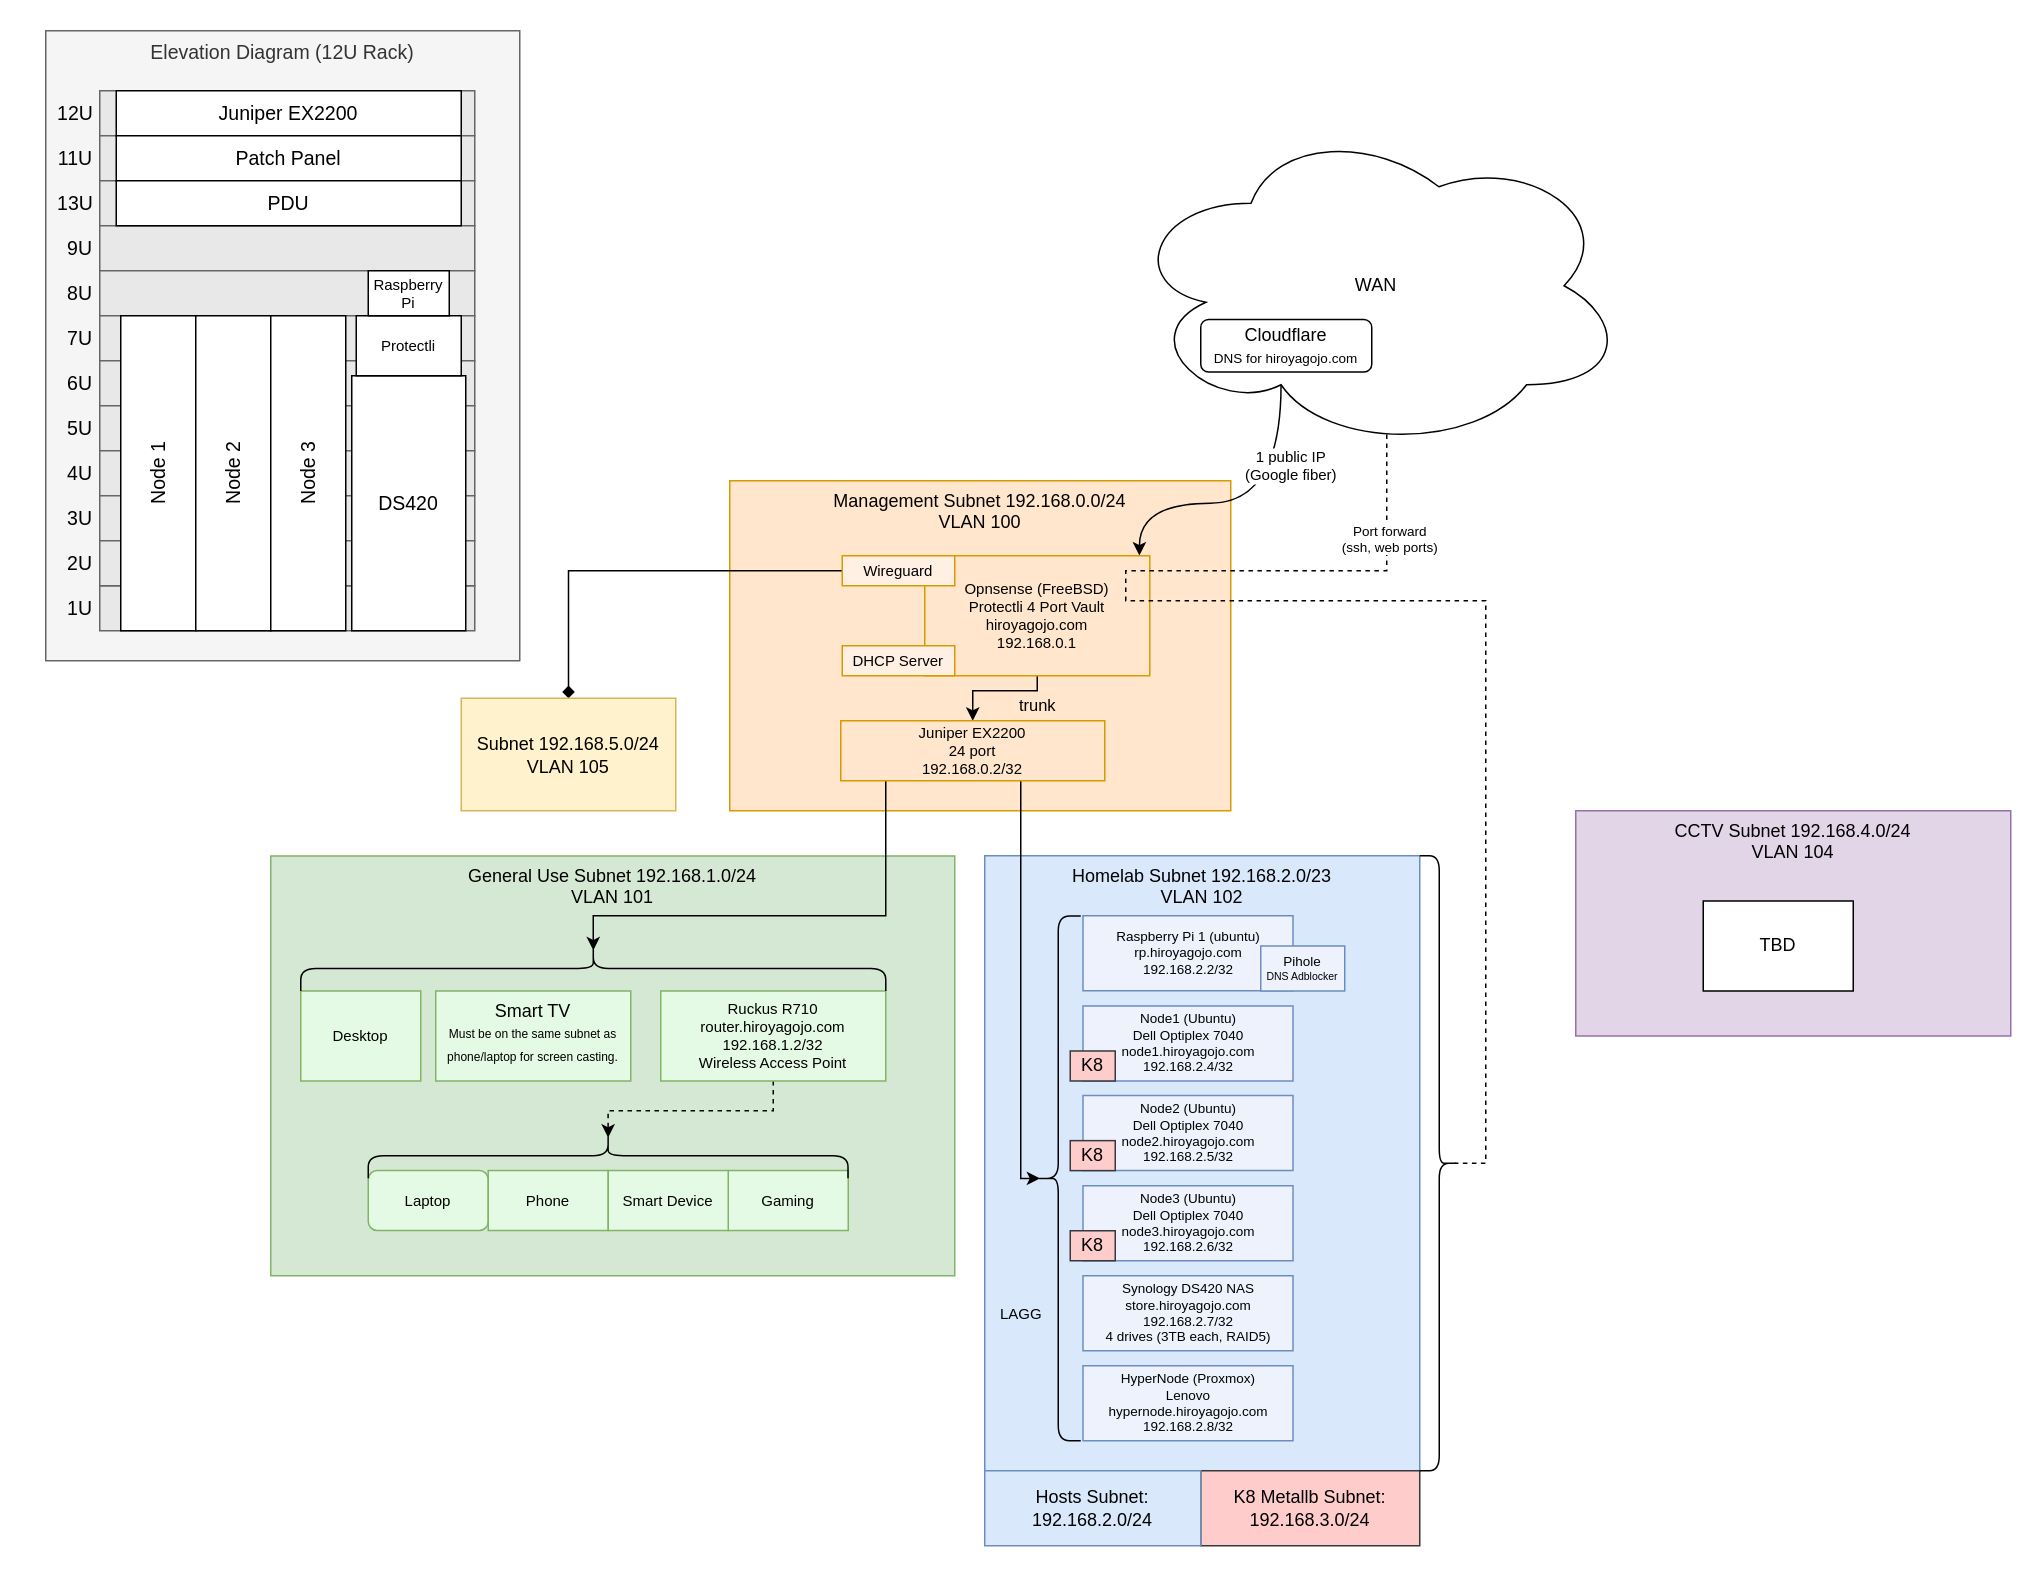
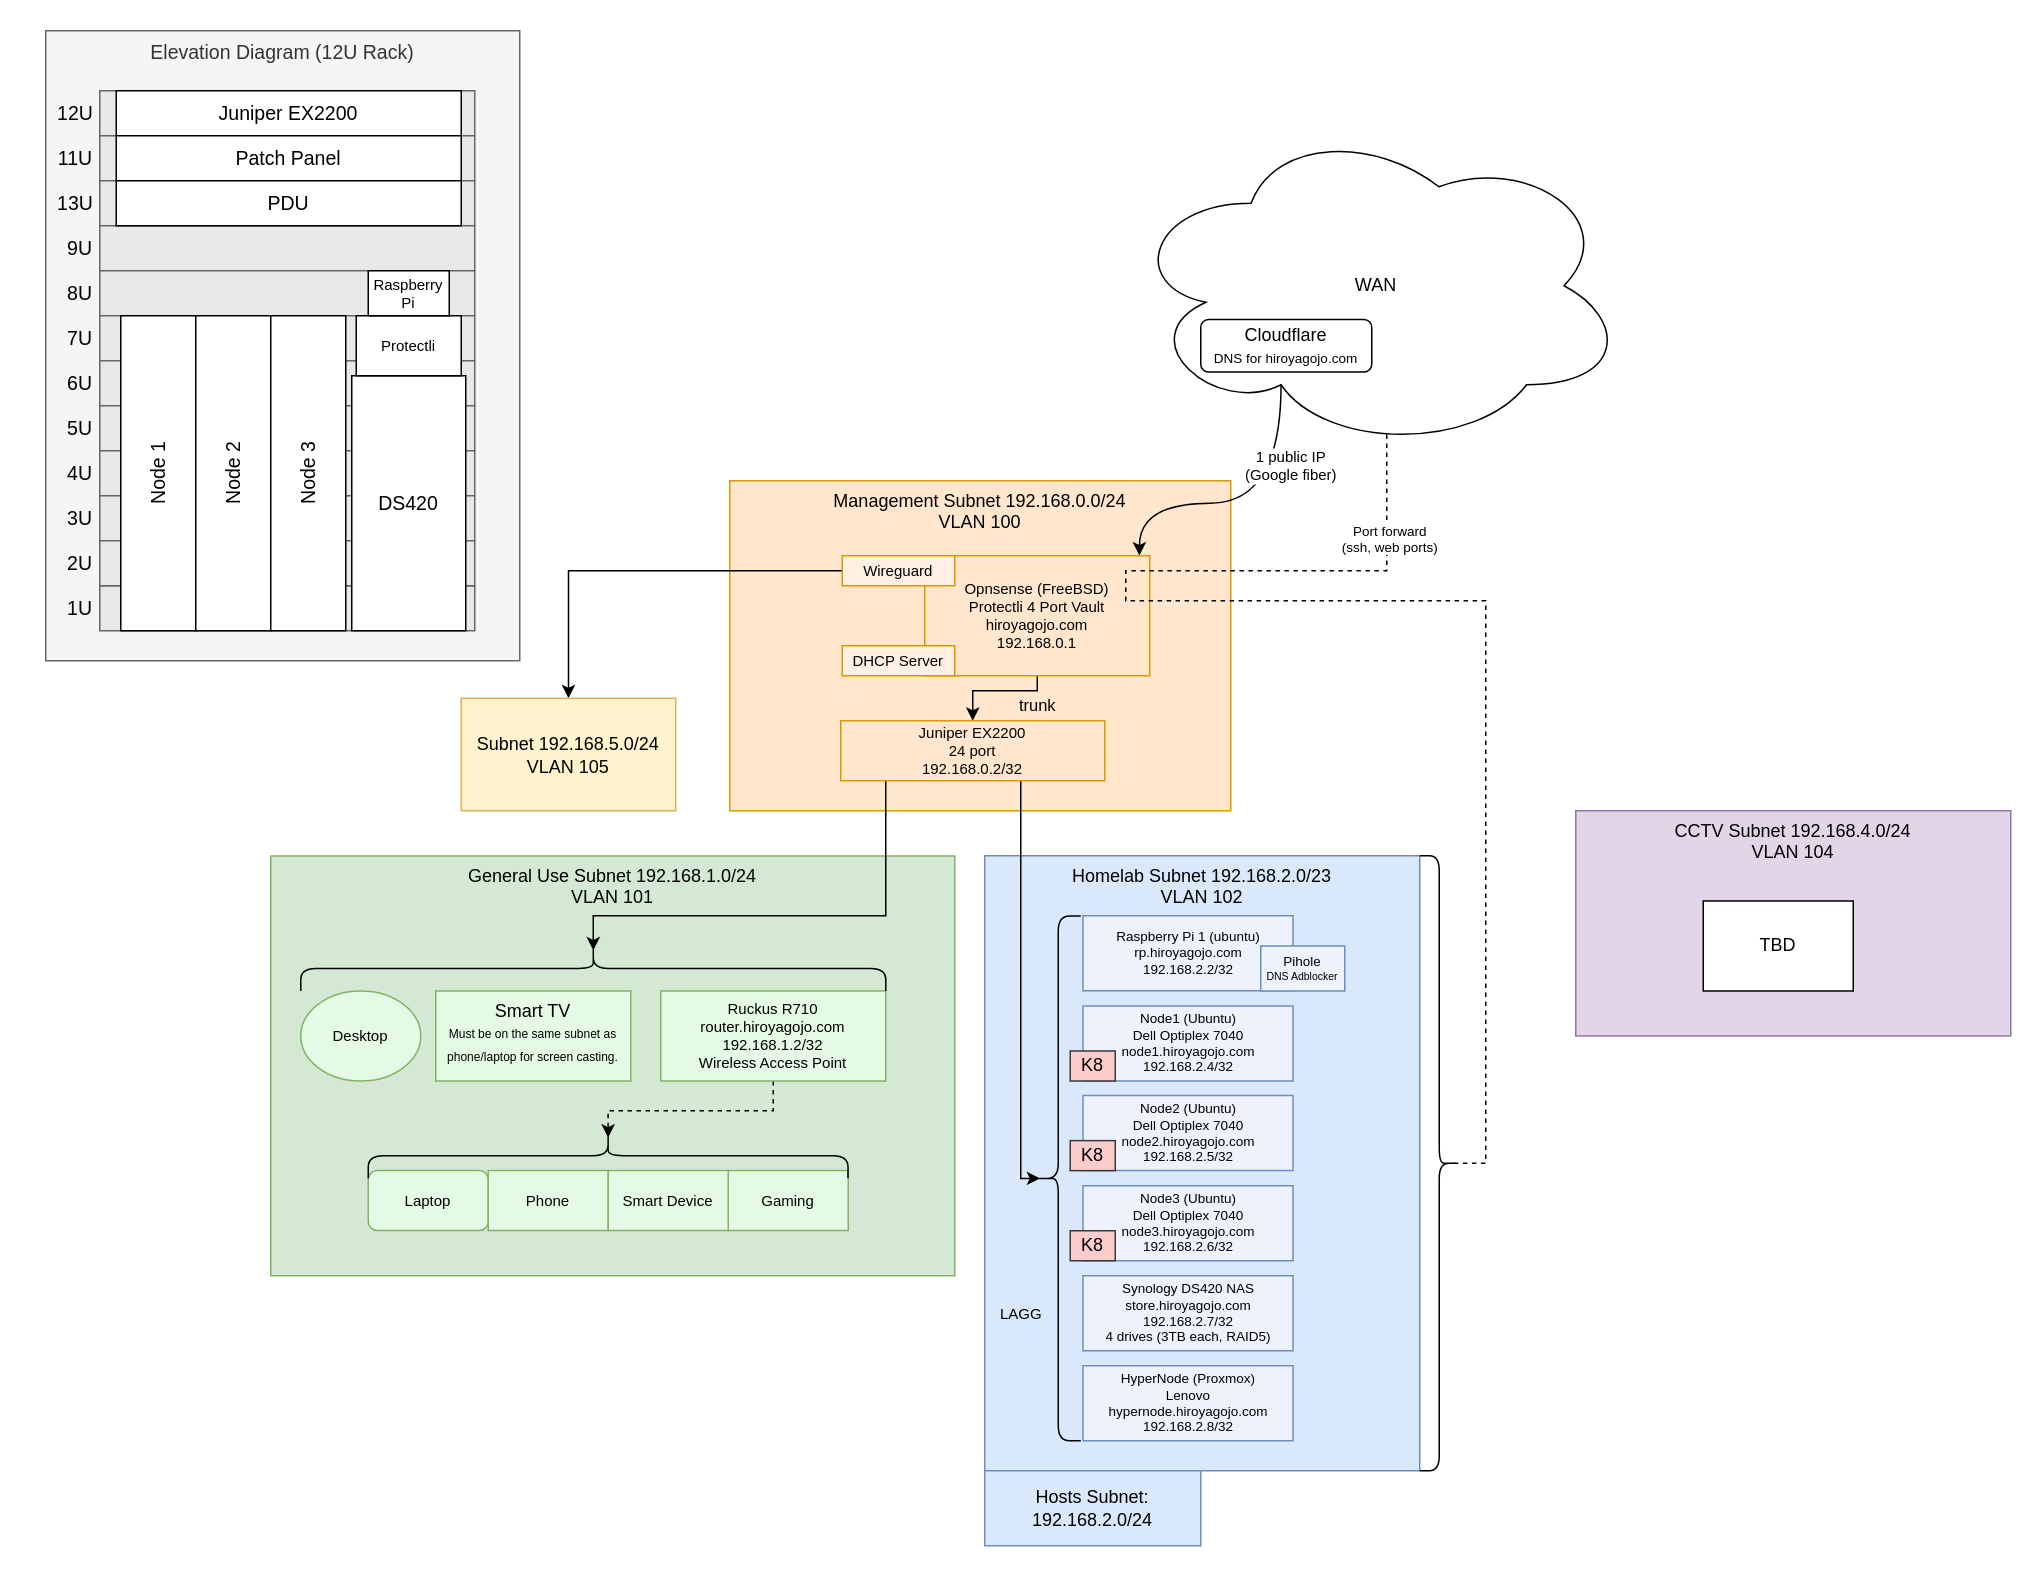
edge "Wireguard" -> "Subnet 192.168.5.0/24 VLAN 105": arrowhead diamond -> classic
node "Desktop": shape rectangle -> ellipse
node "K8 Metallb Subnet: 192.168.3.0/24": removed
